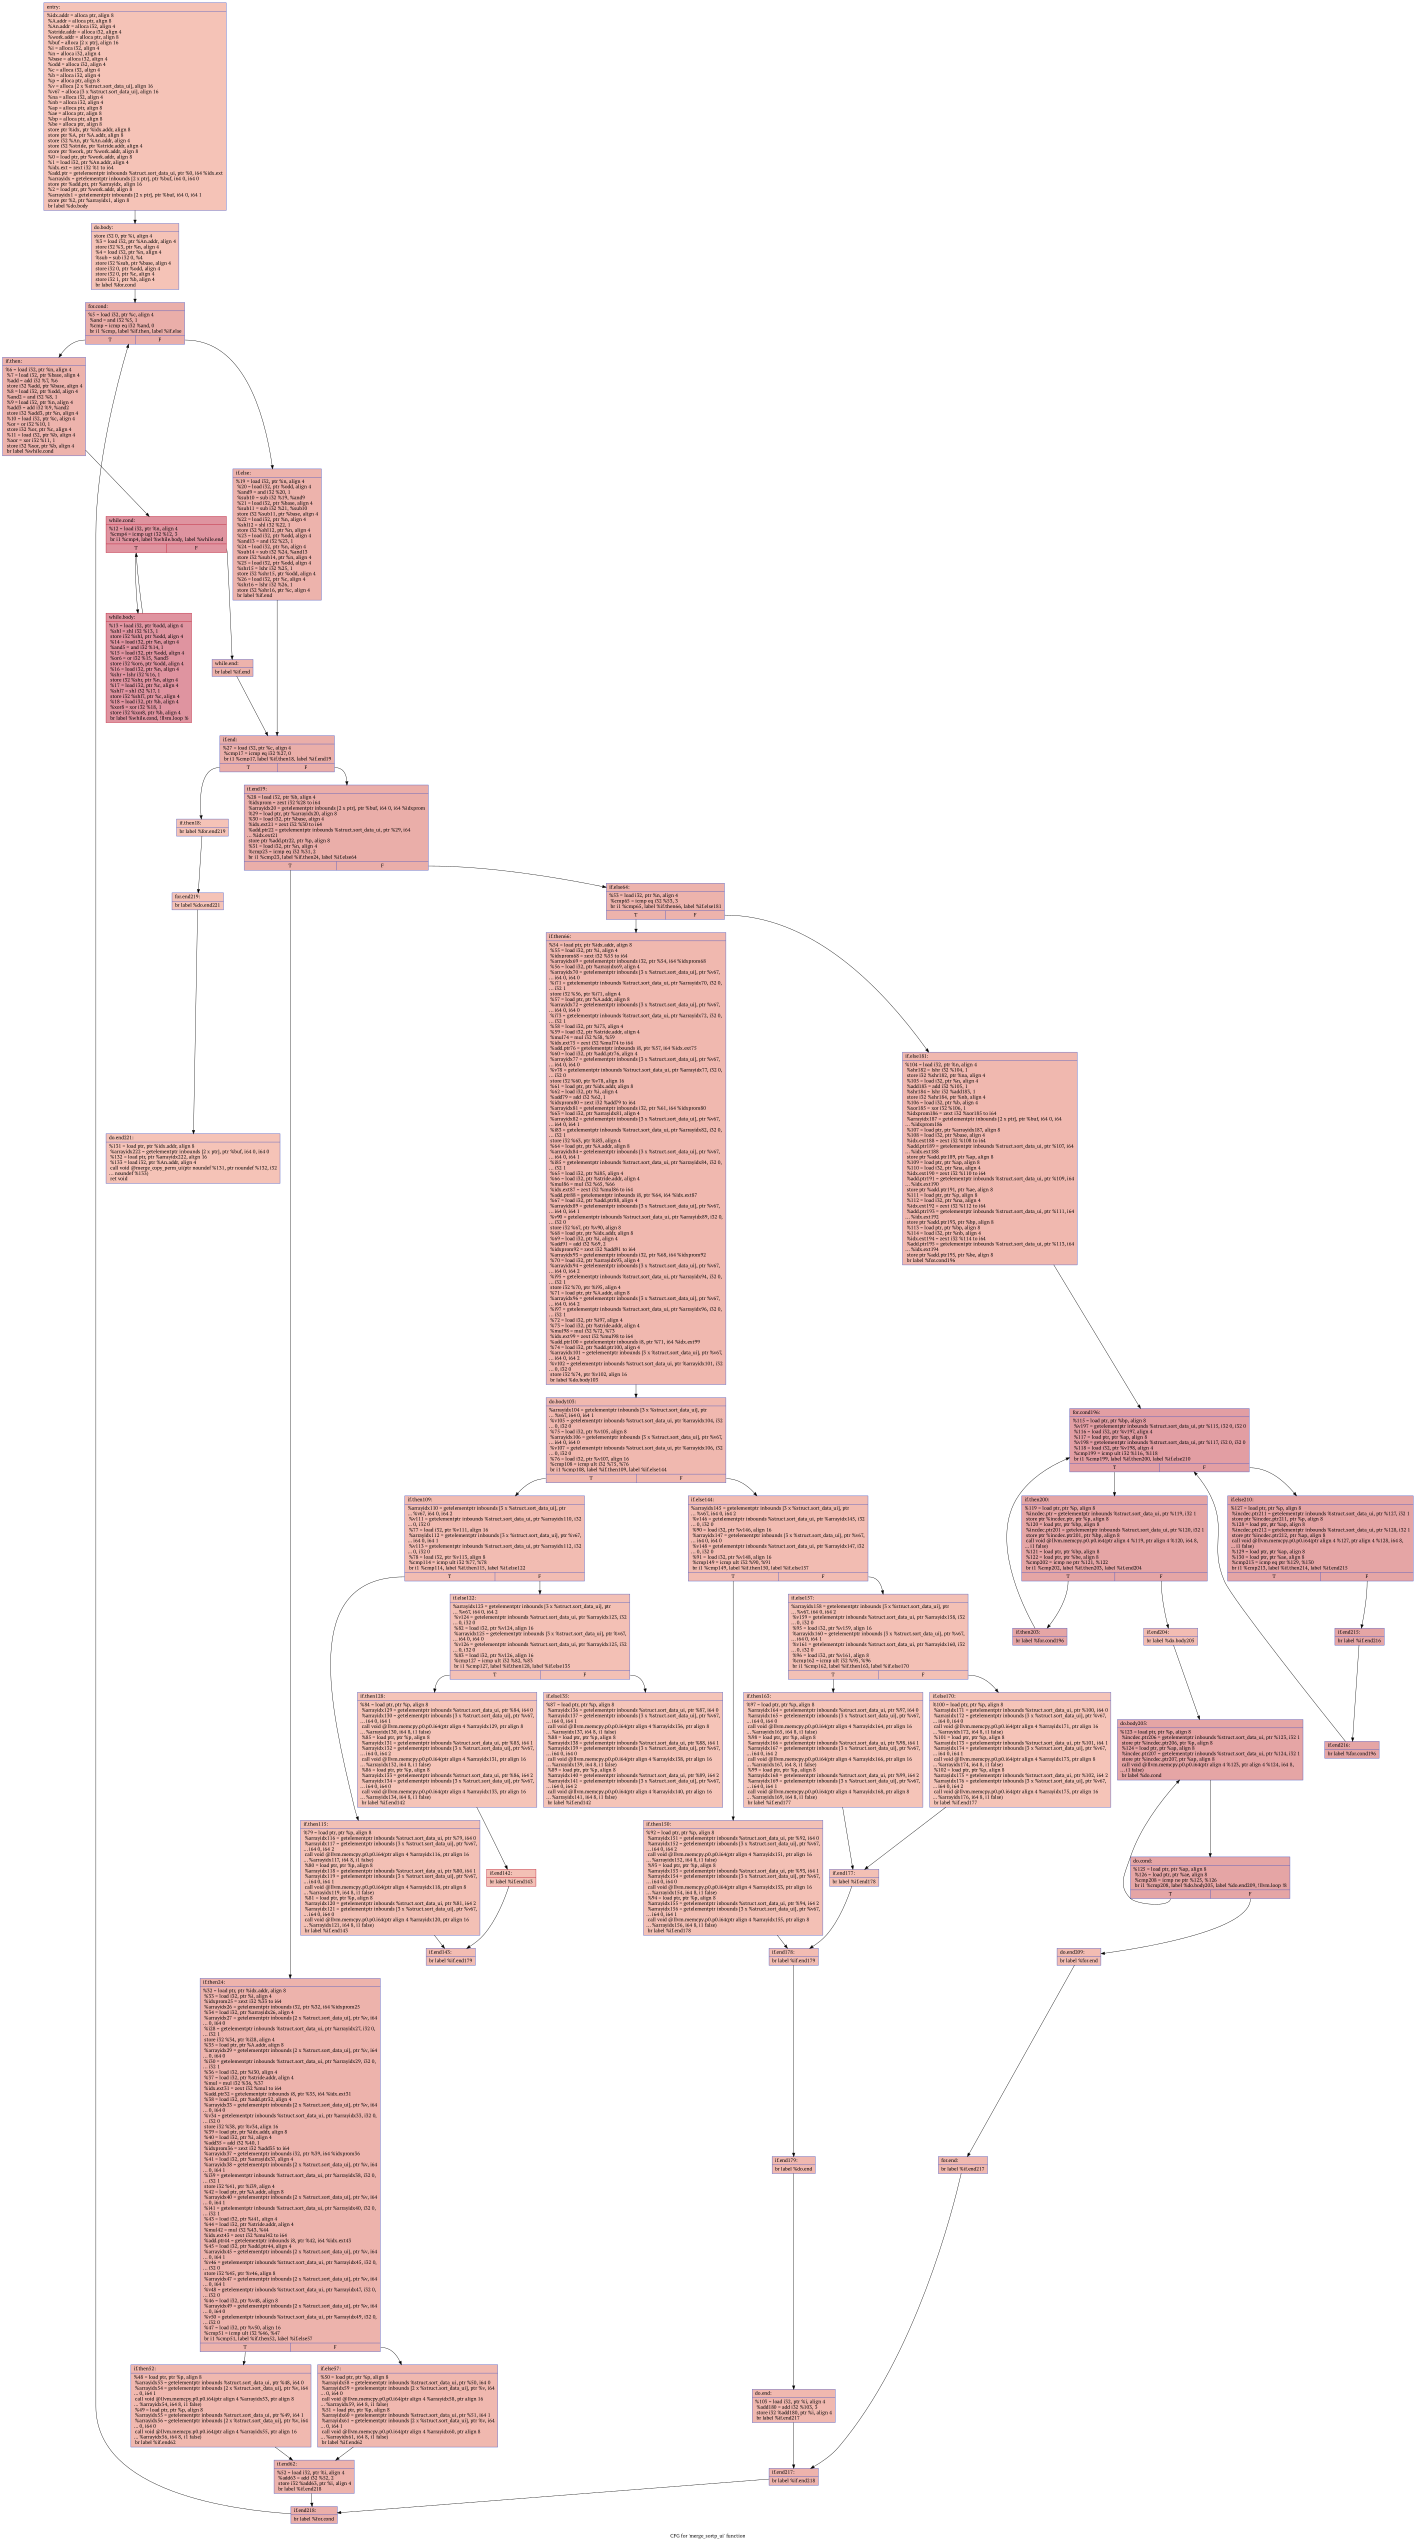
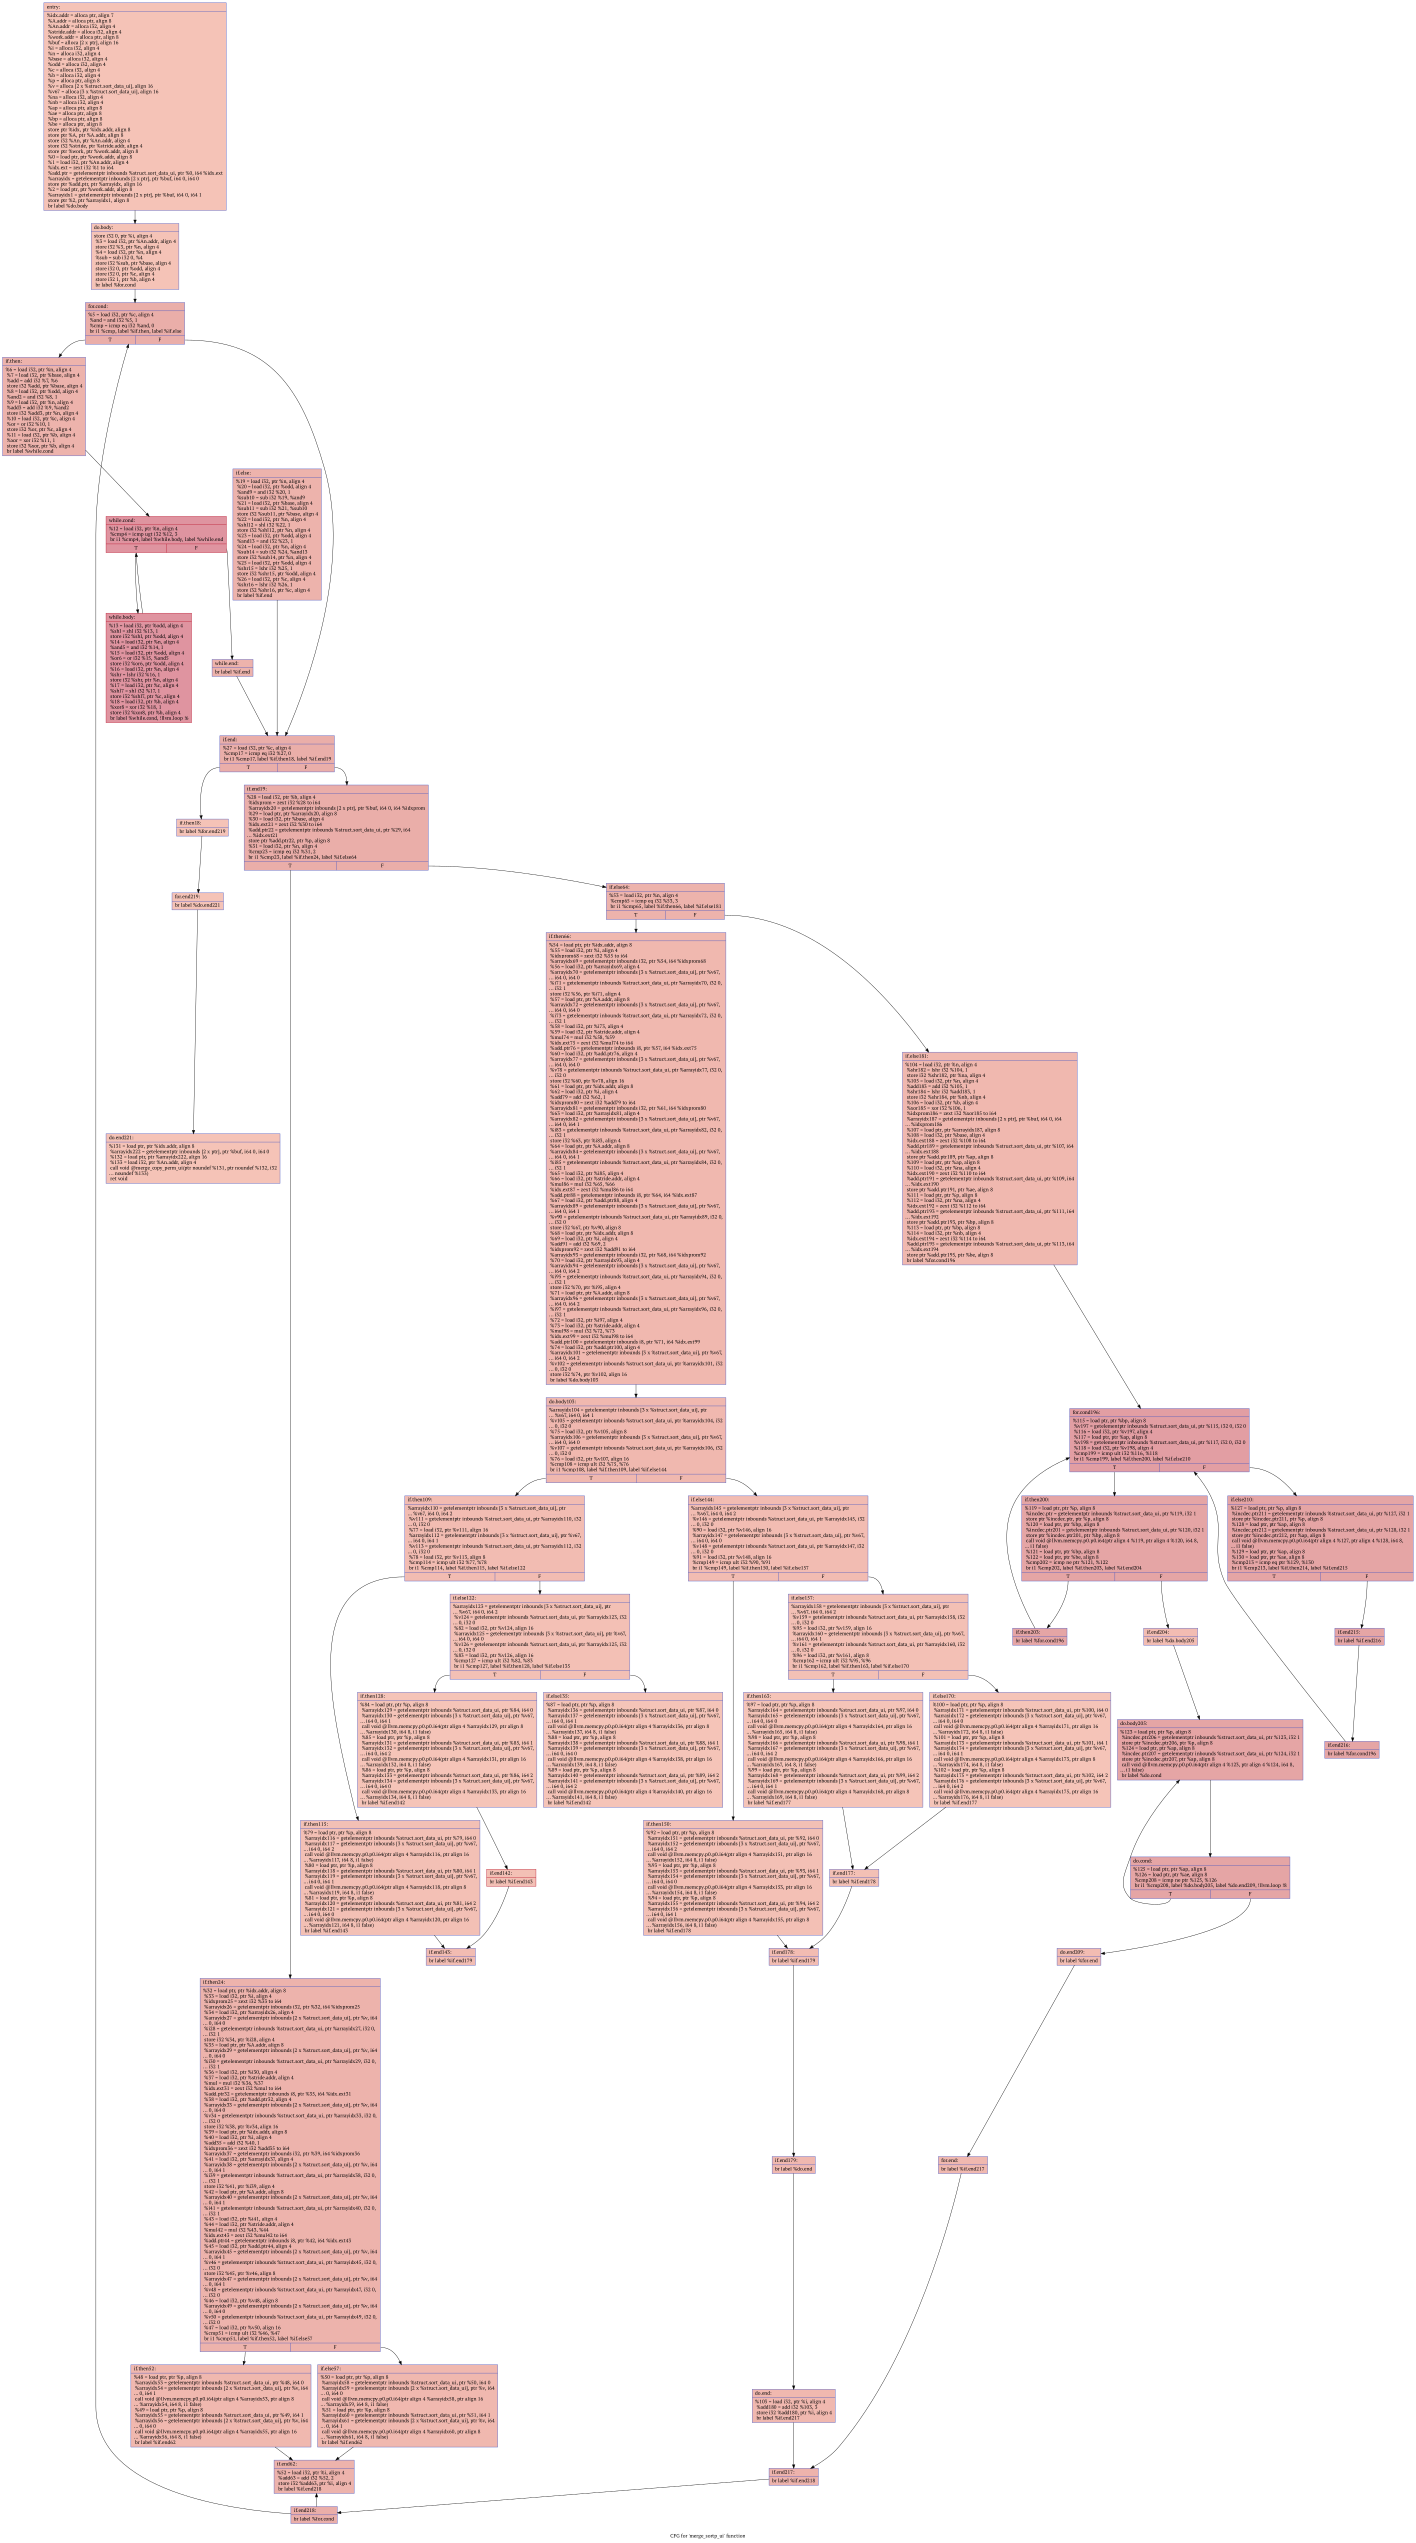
node "entry:": text "%idx.addr = alloca ptr, align 8" -> "%idx.addr = alloca ptr, align 7"
edge "for.cond:" -> "if.else:": now "for.cond:" -> "if.end:"
edge "if.end62:" -> "if.end218:": reversed
